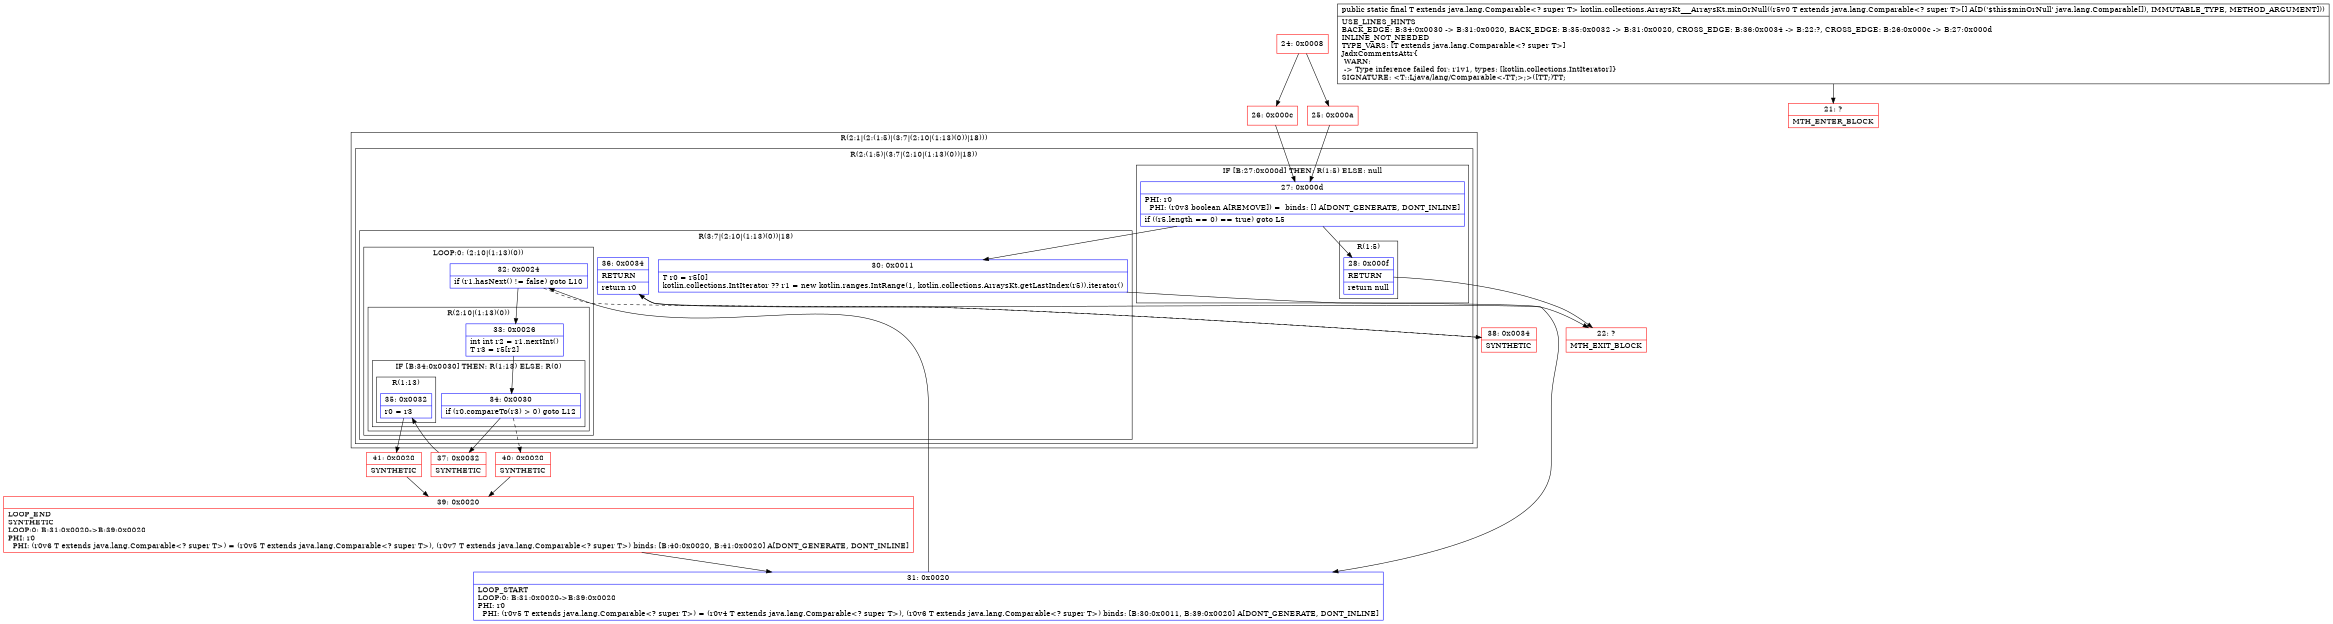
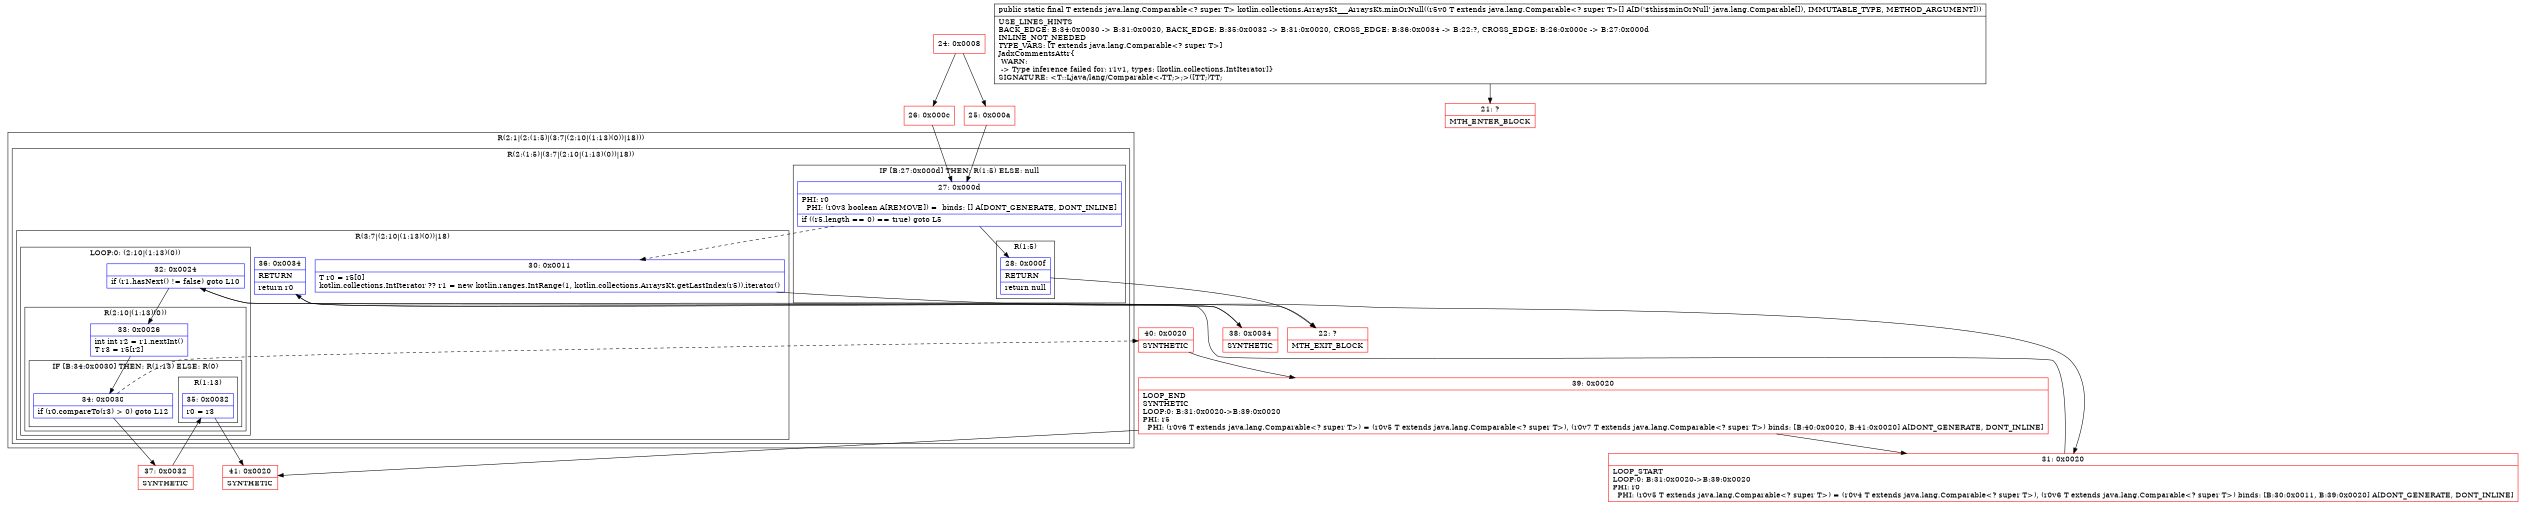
edge "27: 0x000d" -> "30: 0x0011": style solid -> dashed
edge "32: 0x0024" -> "38: 0x0034": style dashed -> solid
edge "41: 0x0020" -> "39: 0x0020": reversed
node "39: 0x0020": text "PHI: r0" -> "PHI: r5"
node "31: 0x0020": color blue -> red
